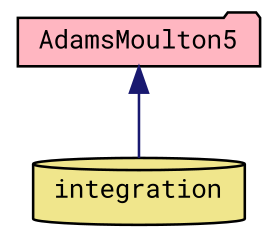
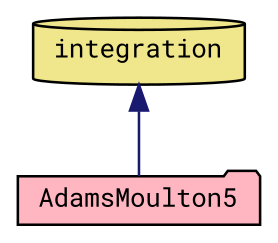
edge "integration" -> "AdamsMoulton5": reversed
